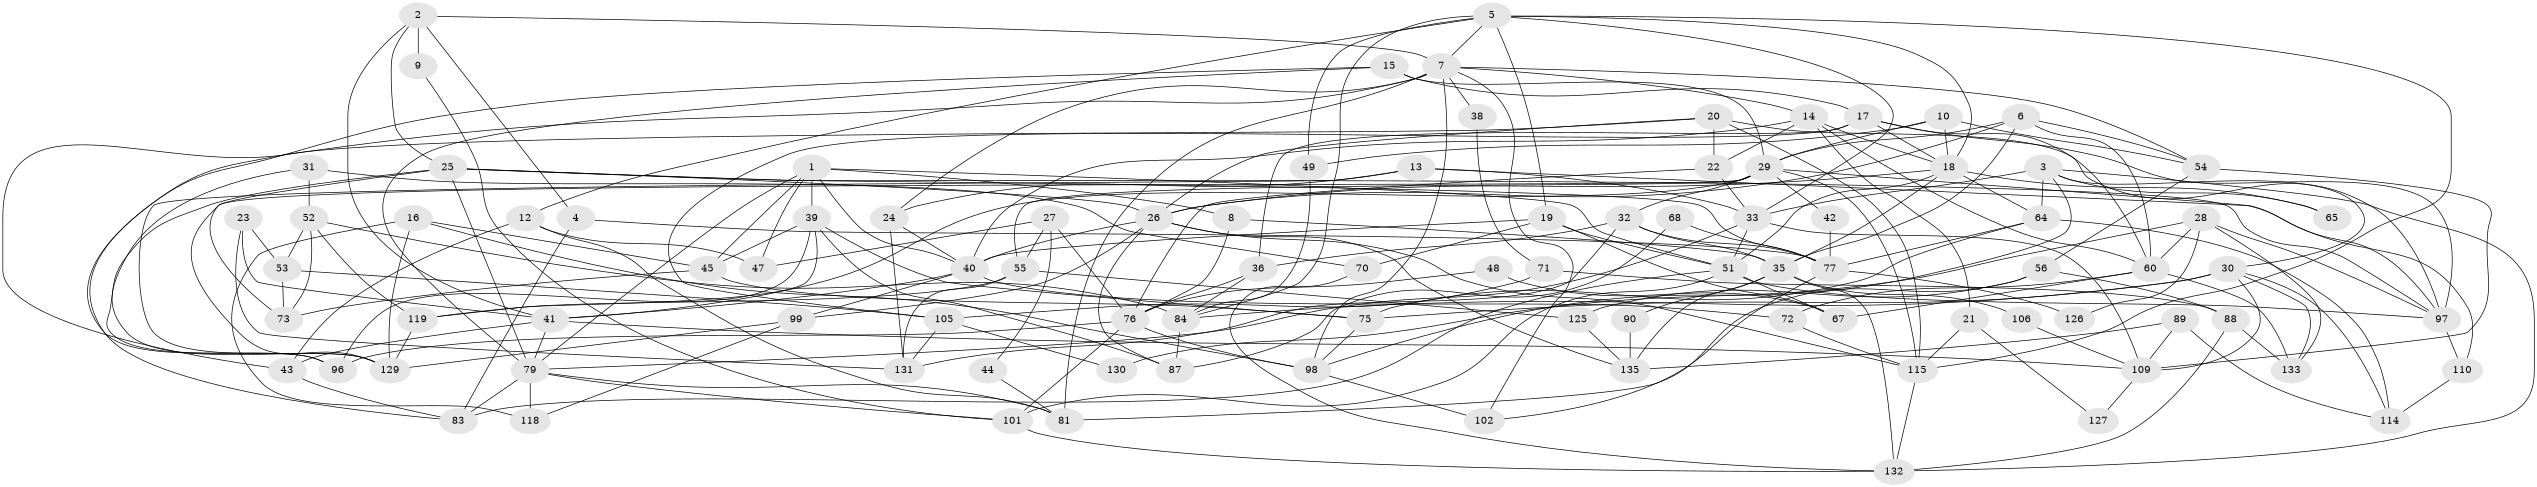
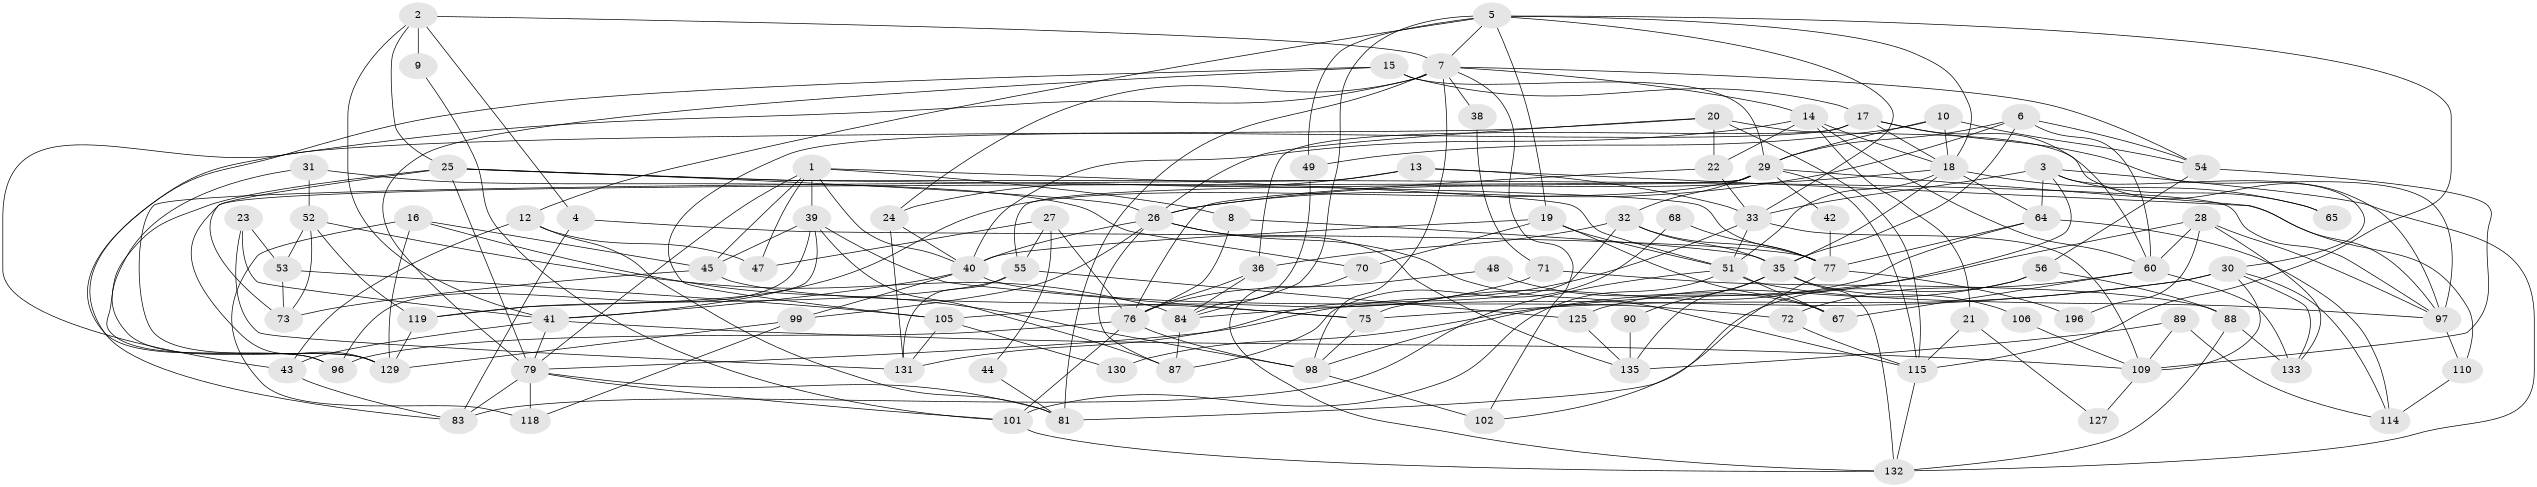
node "126": label "126" -> "196"
